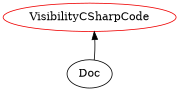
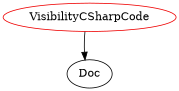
edge "Doc" -> "VisibilityCSharpCode": reversed
